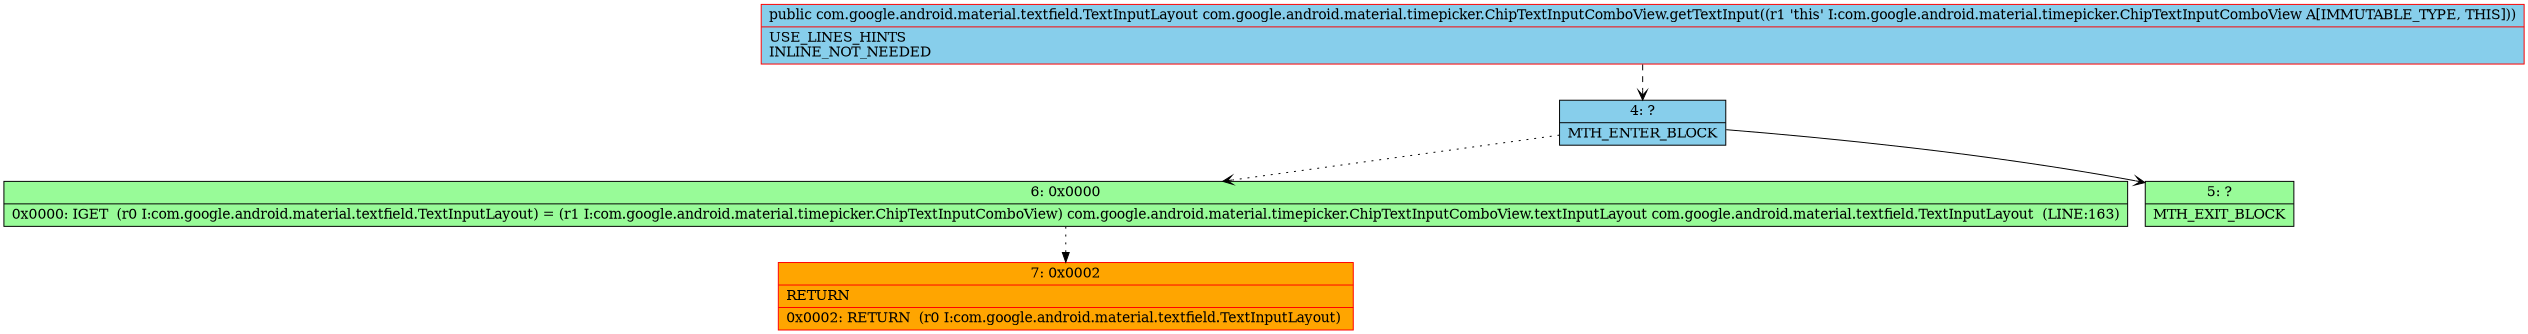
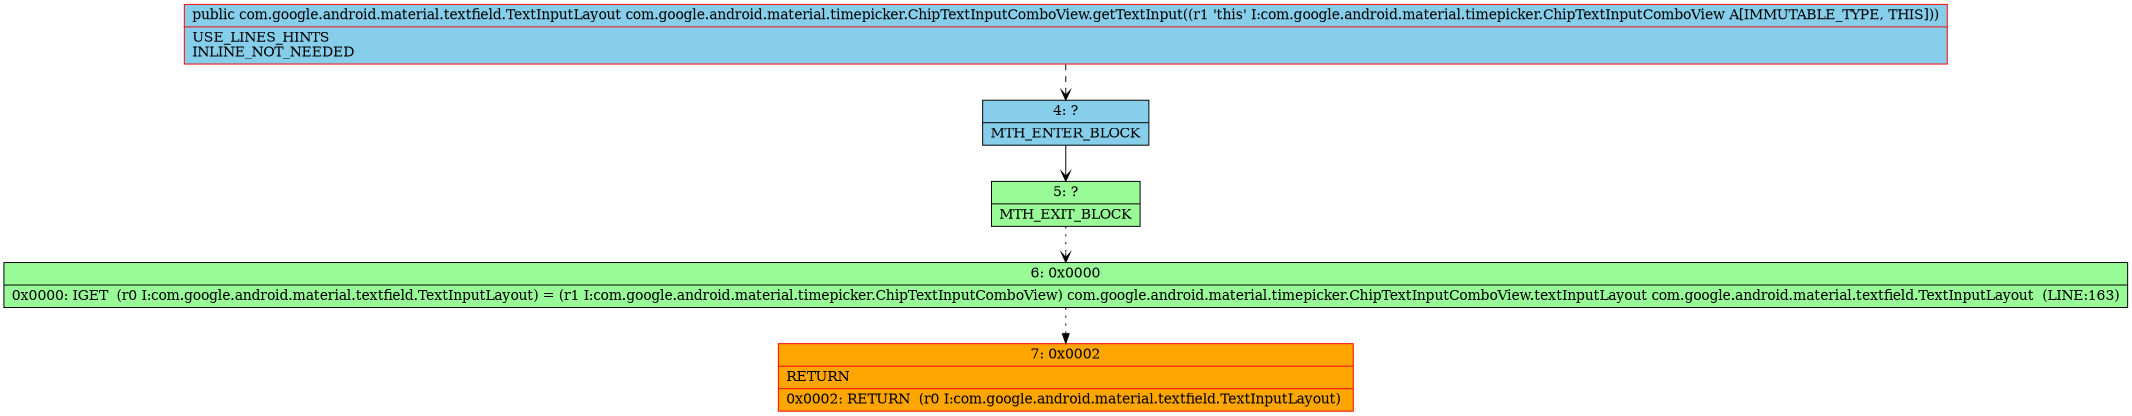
edge "4: ?" -> "6: 0x0000": now "5: ?" -> "6: 0x0000"
